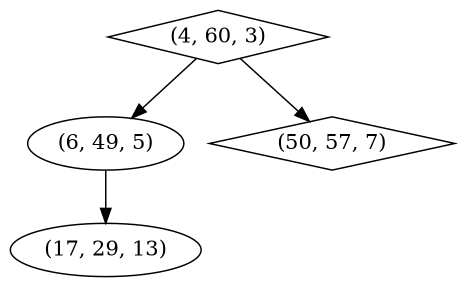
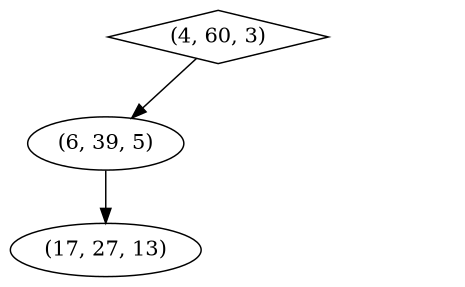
node "(6, 49, 5)": label "(6, 49, 5)" -> "(6, 39, 5)"
node "(50, 57, 7)": removed
node "(17, 29, 13)": label "(17, 29, 13)" -> "(17, 27, 13)"
